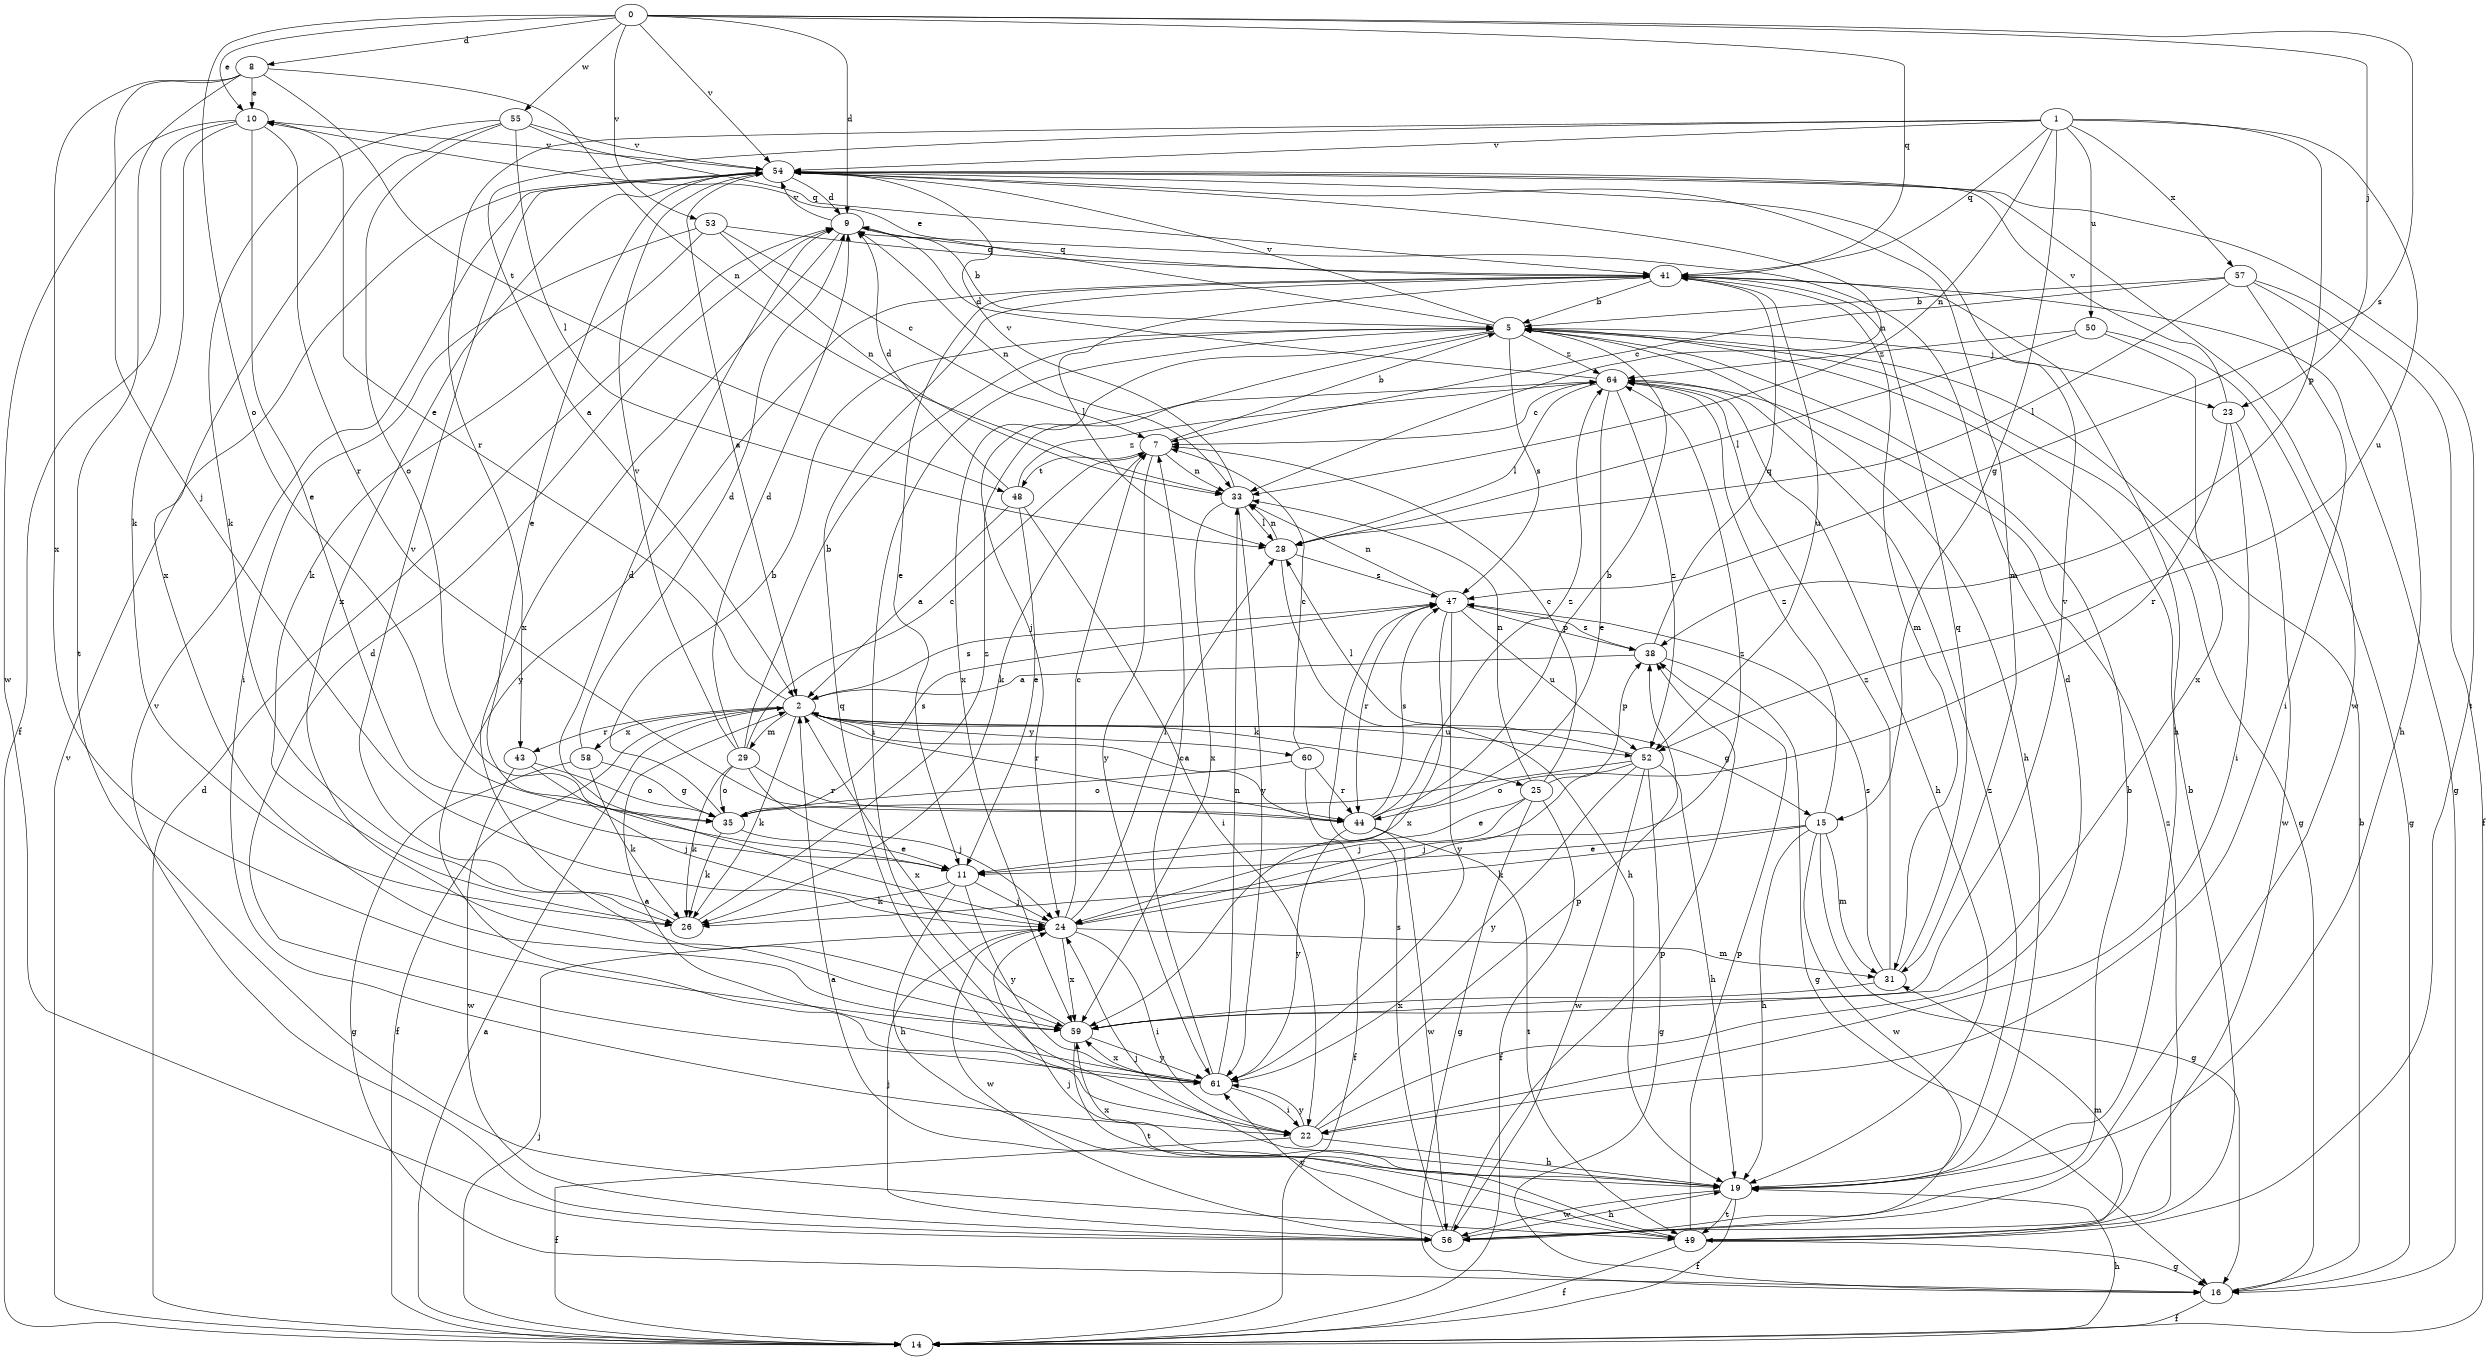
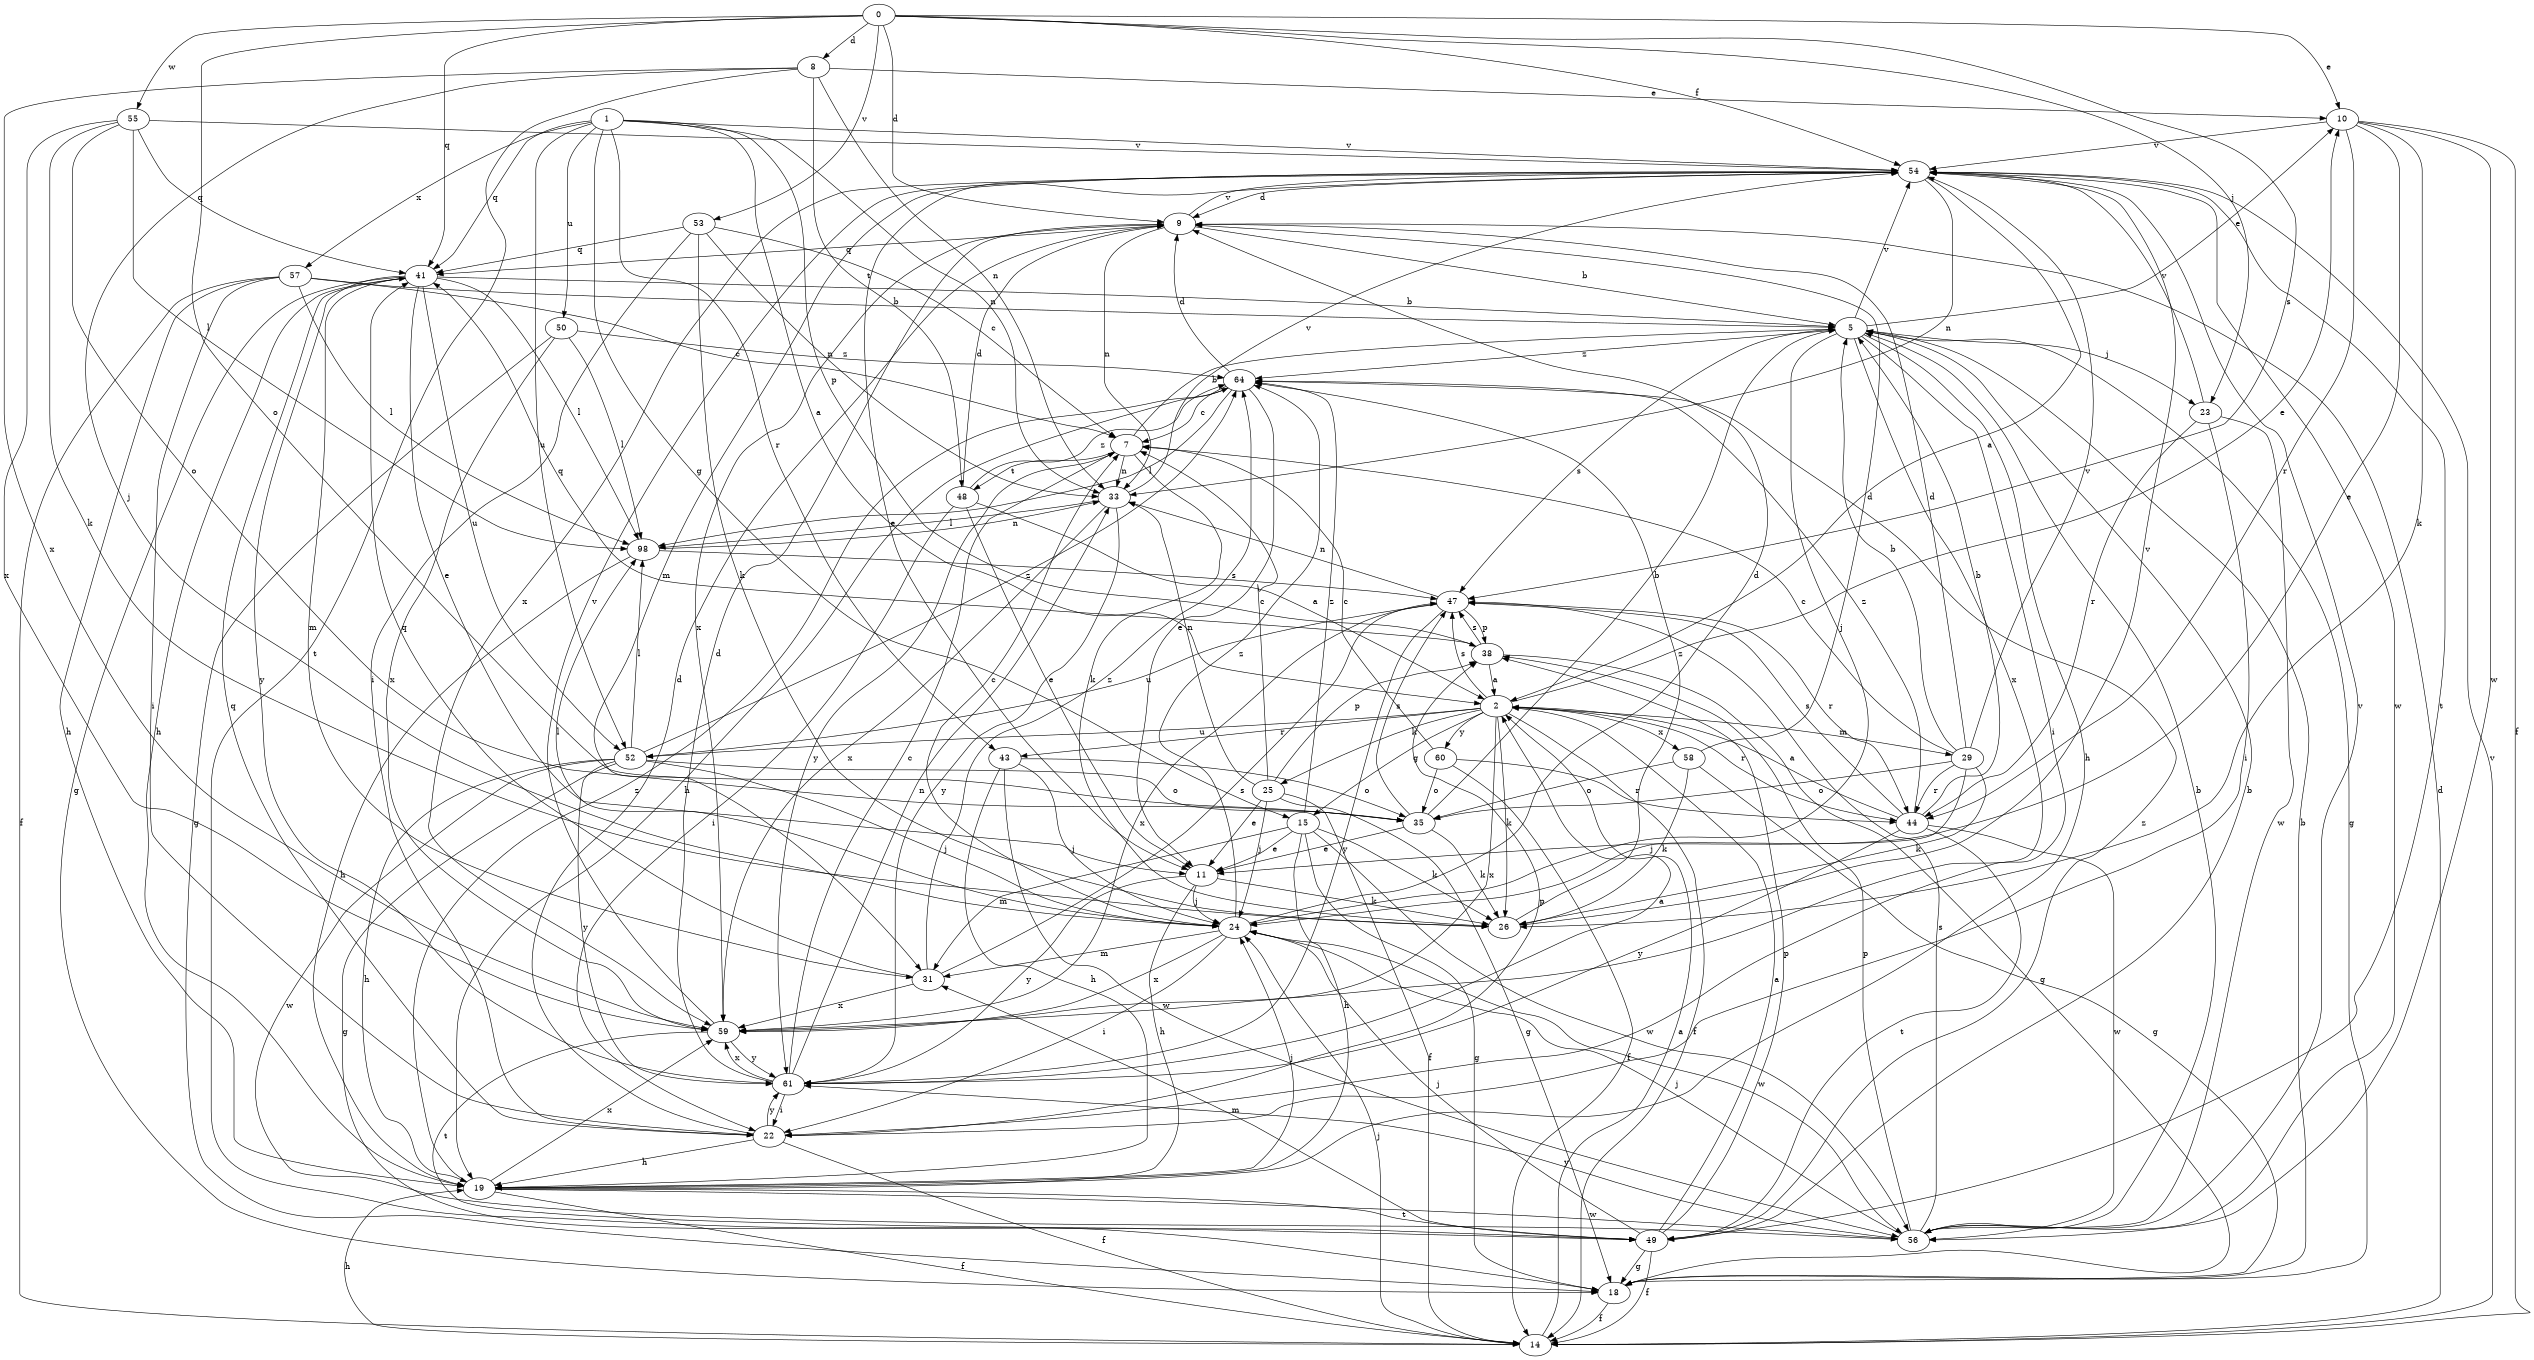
edge "0" -> "54": label "v" -> "f"
node "28": label "28" -> "98"
edge "64" -> "52": reversed
edge "58" -> "35": label "g" -> "o"
edge "59" -> "2": reversed
edge "56" -> "19": now "43" -> "19"
node "16": label "16" -> "18"
